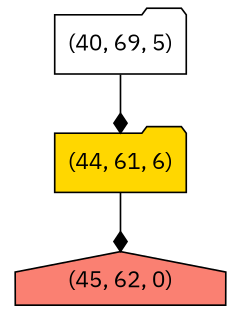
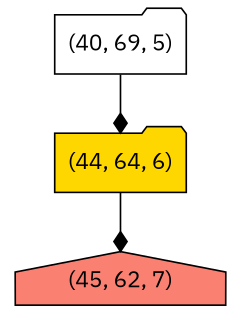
node "(44, 61, 6)": label "(44, 61, 6)" -> "(44, 64, 6)"
node "(45, 62, 0)": label "(45, 62, 0)" -> "(45, 62, 7)"
